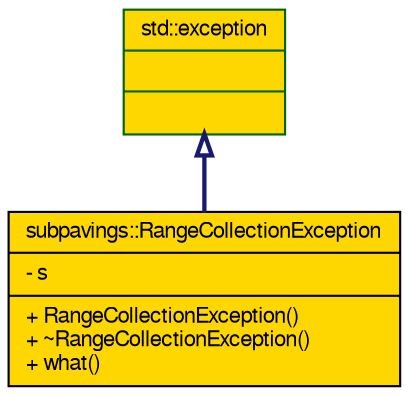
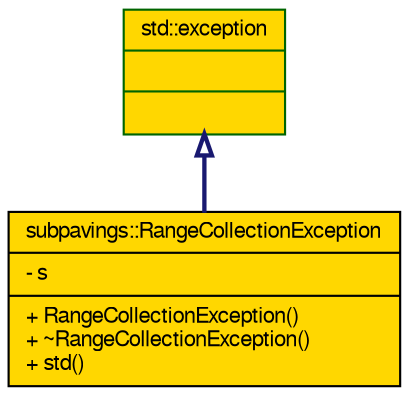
node "subpavings::RangeCollectionException": text "+ what()" -> "+ std()"
